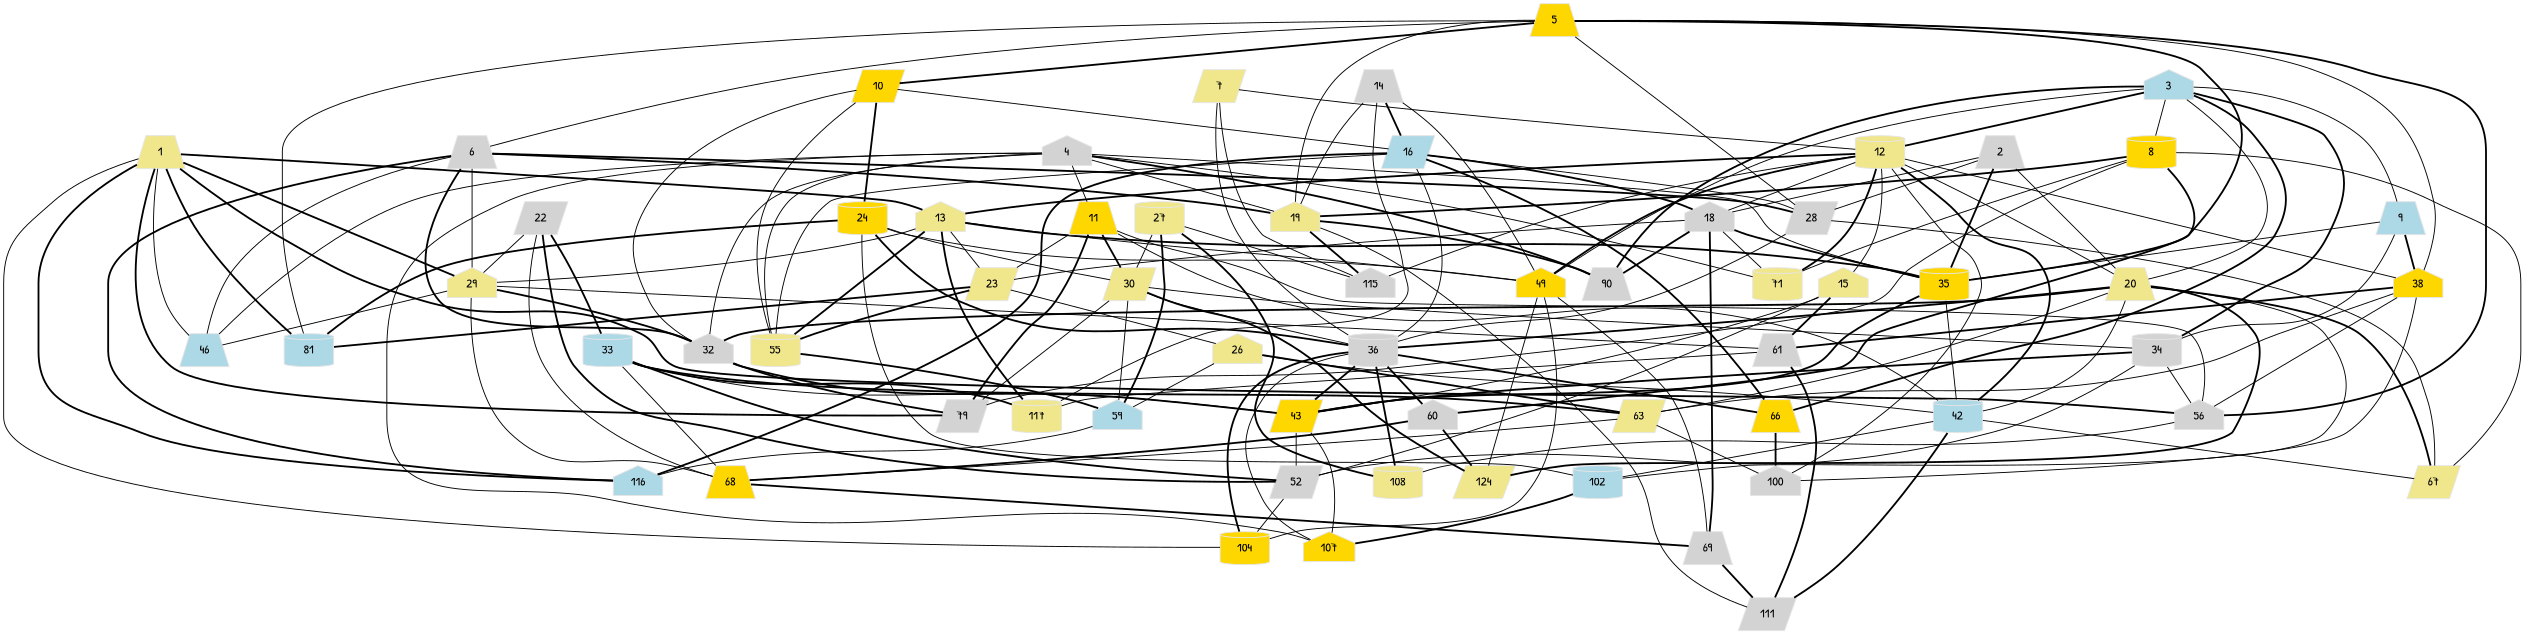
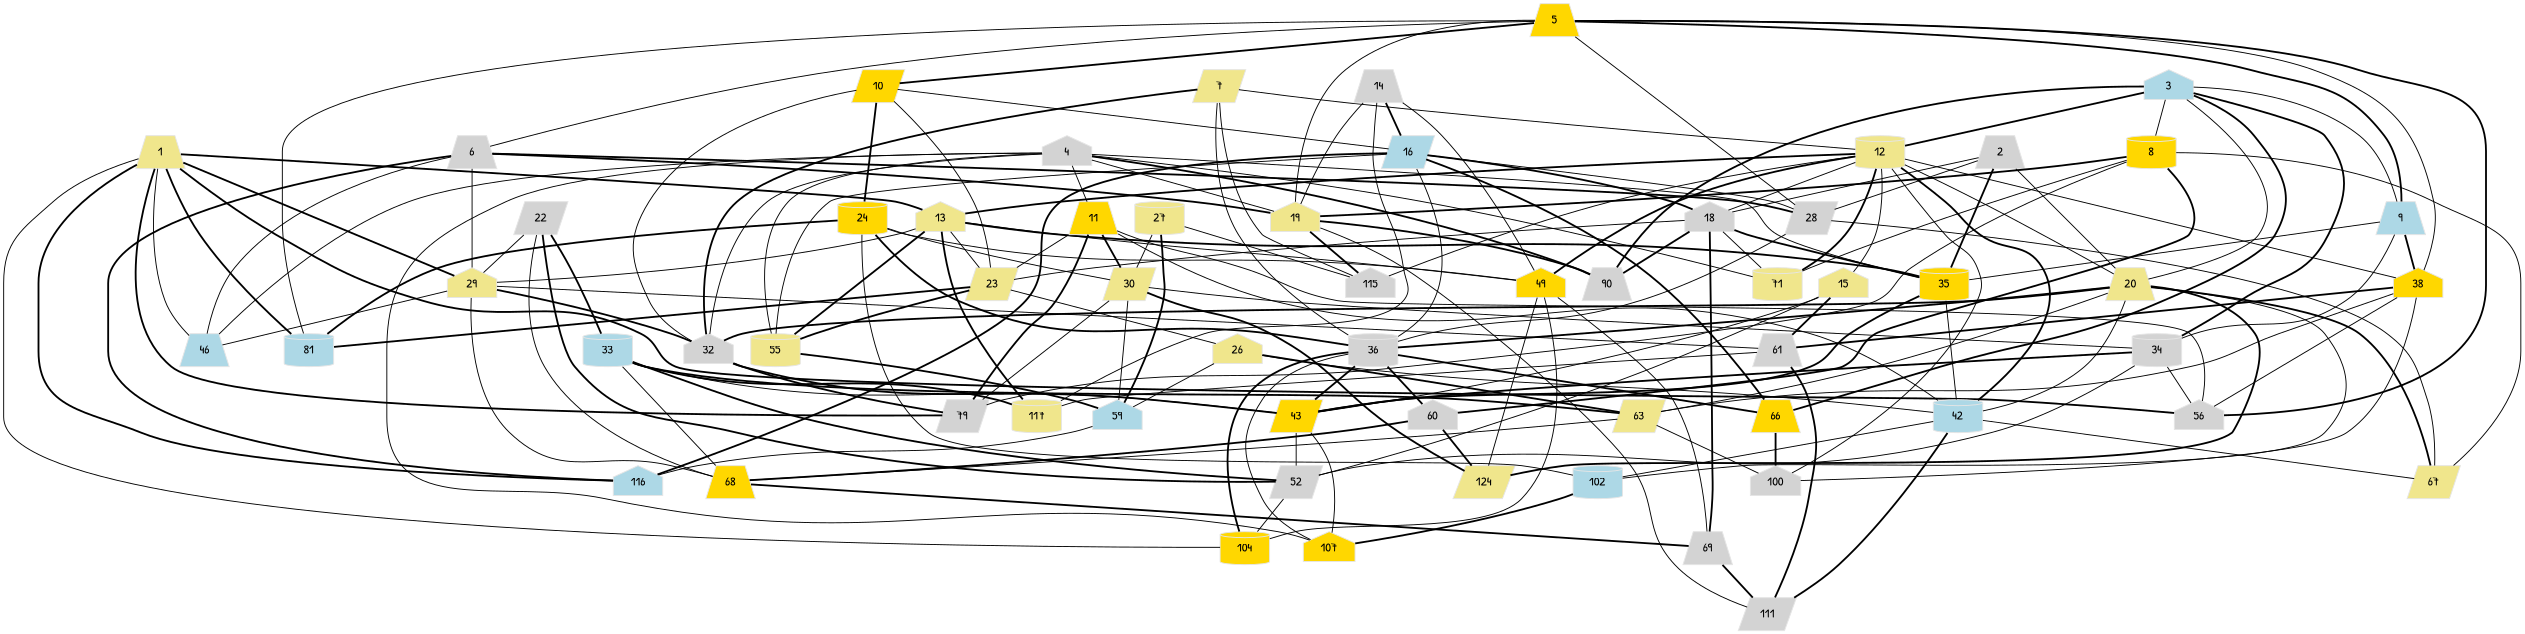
edge "5" -- "35": now "5" -- "9"
edge "3" -- "49": removed
edge "10" -- "55": now "10" -- "23"
edge "30" -- "36": removed
edge "6" -- "32": now "7" -- "32"
node "108": removed
